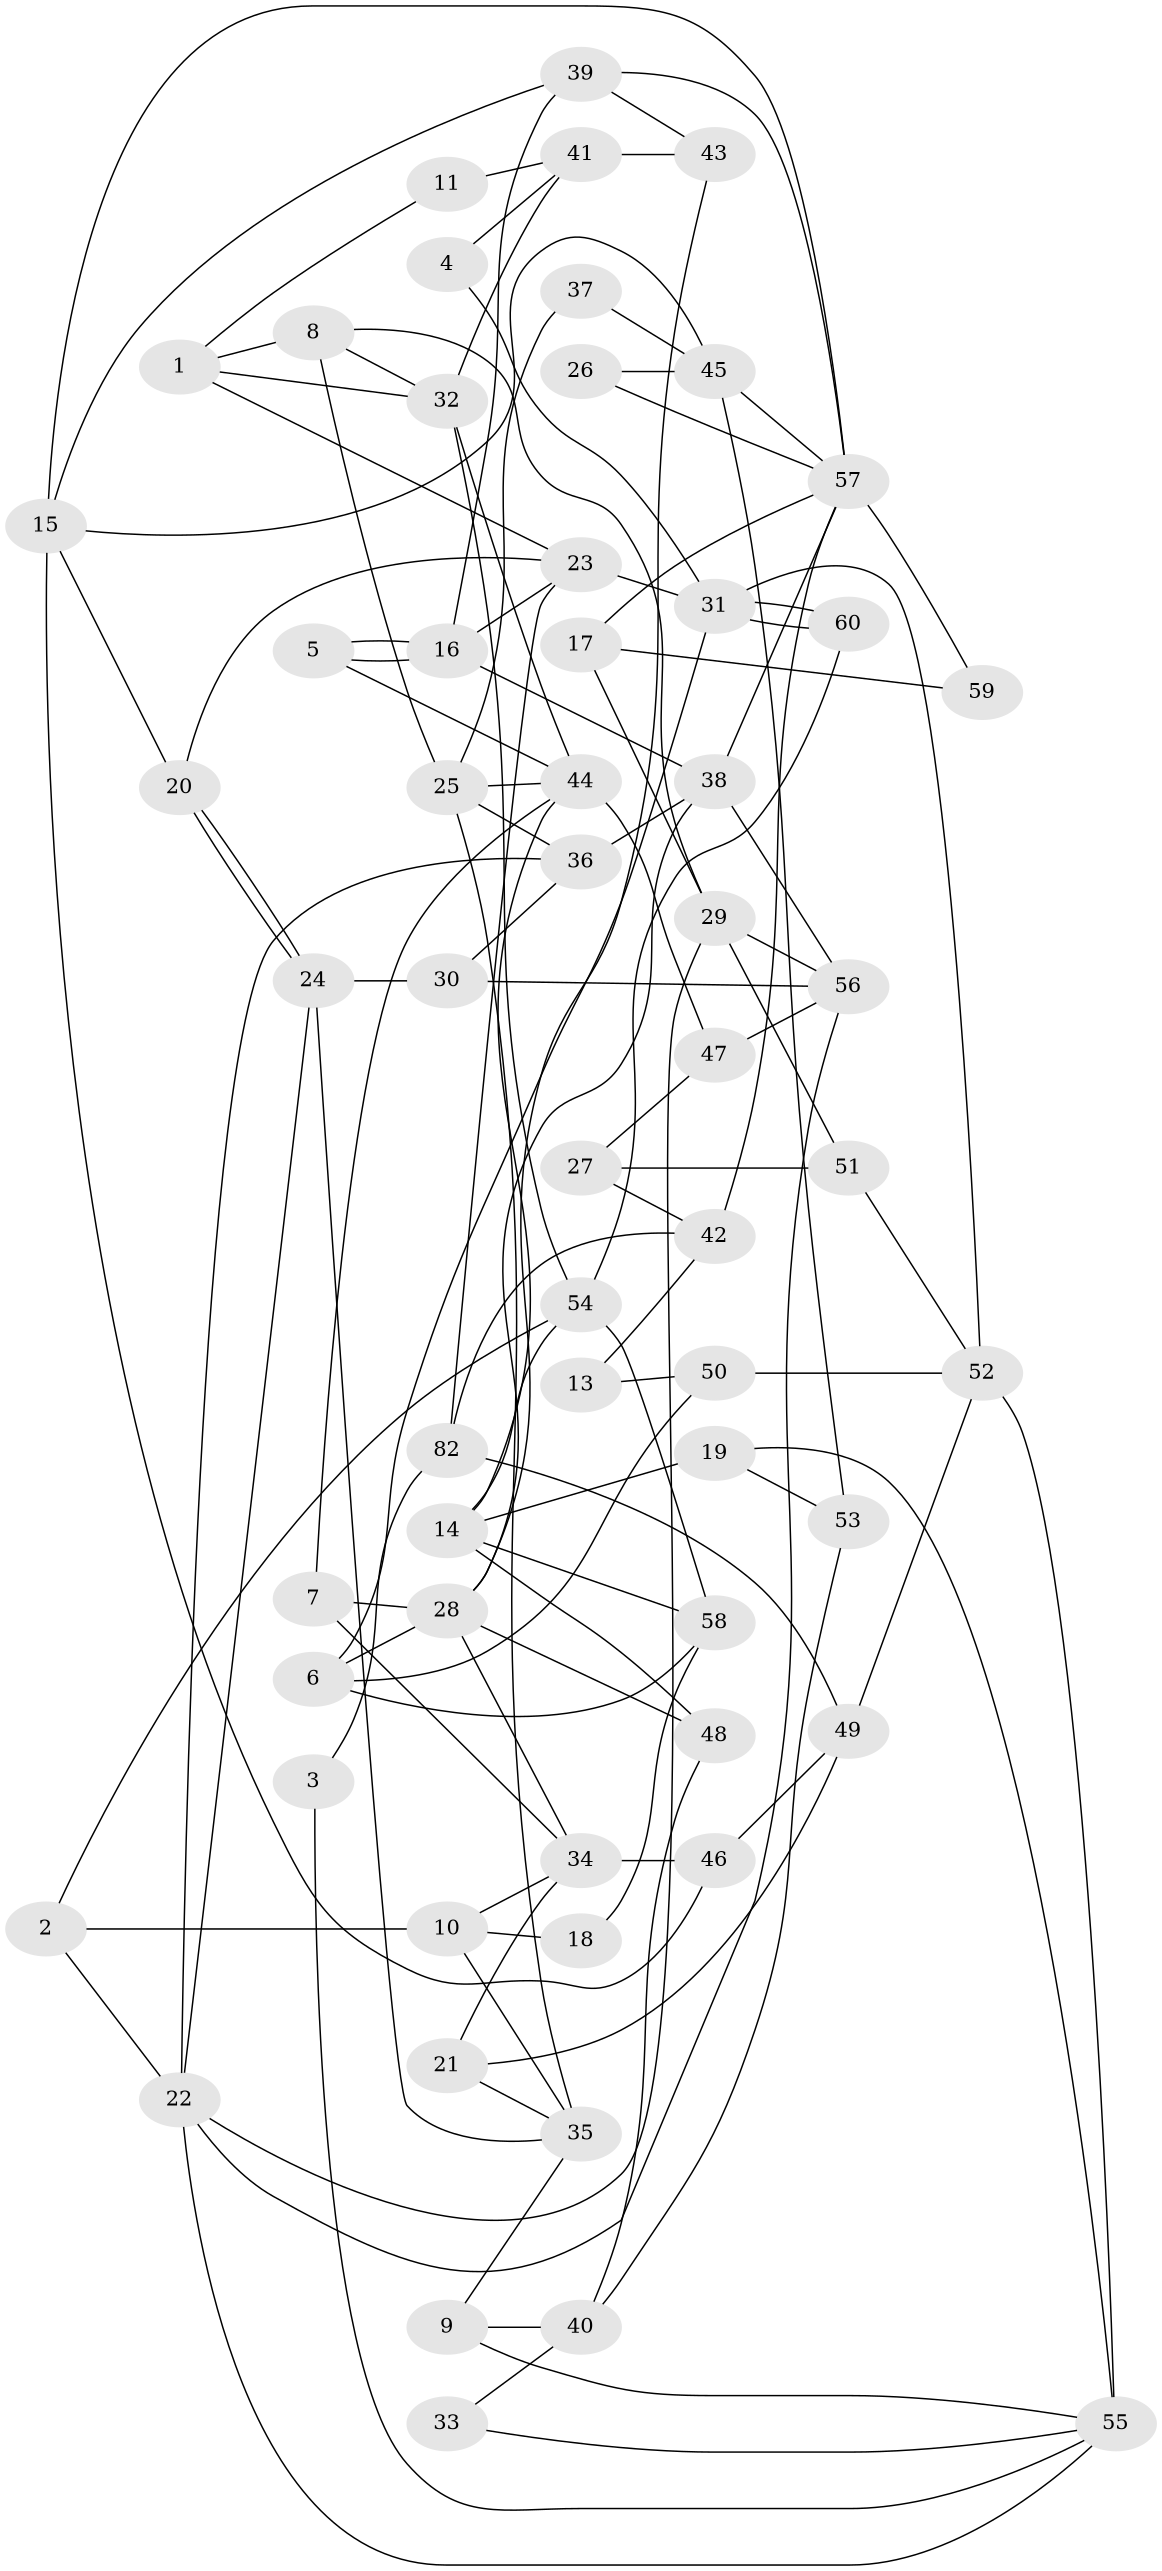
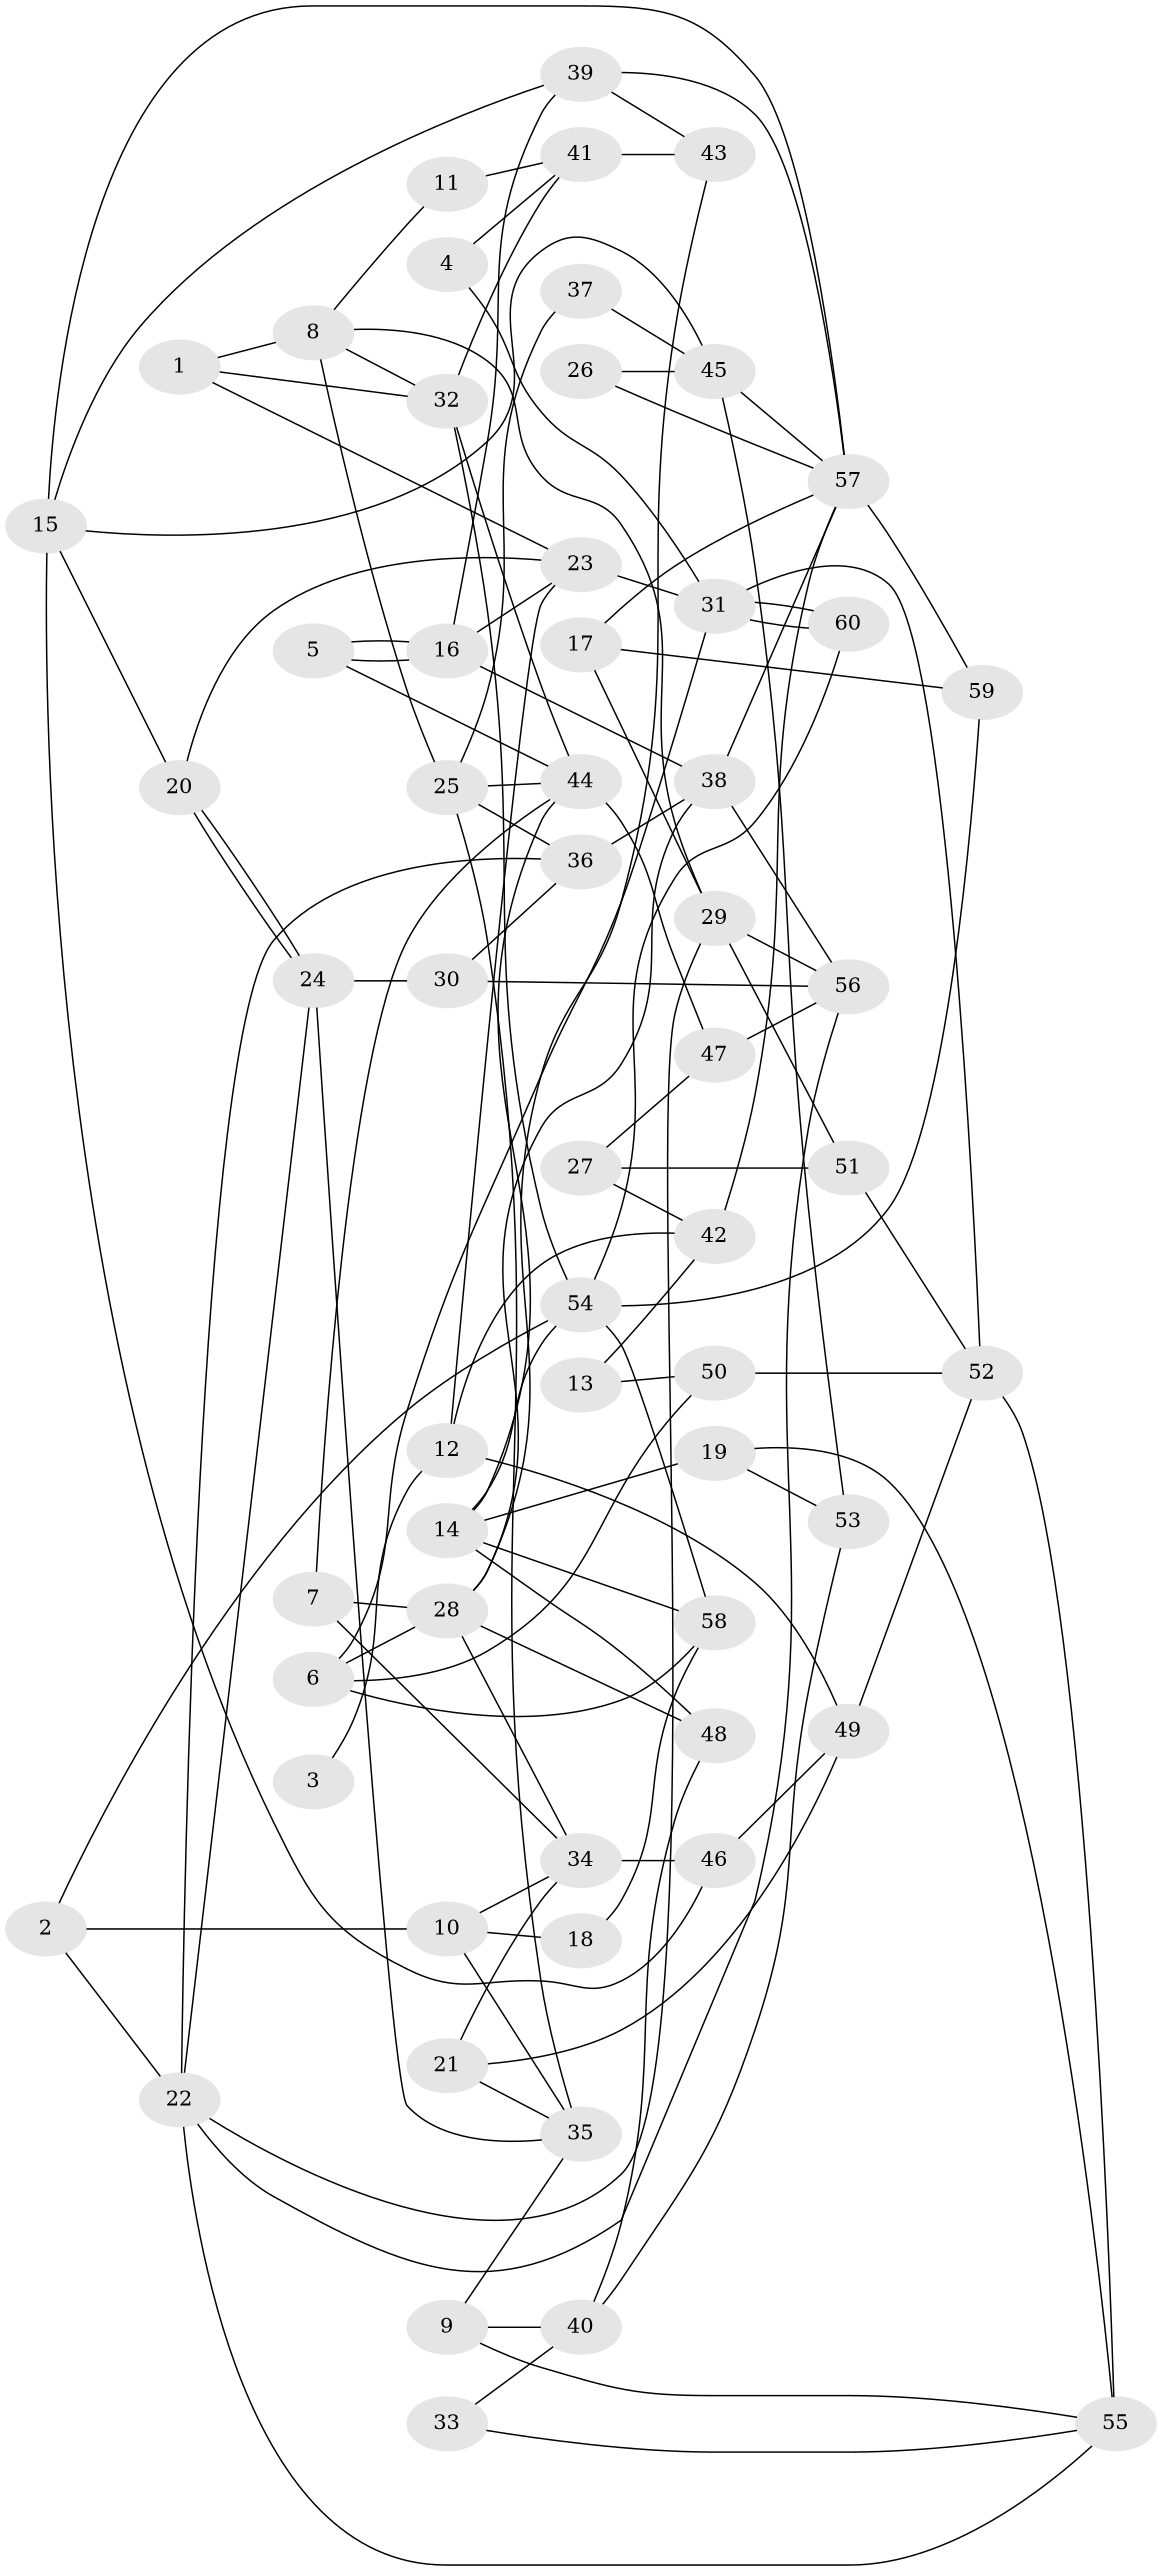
edge "11" -- "1": now "11" -- "8"
edge "59" -- "54": added
node "82": label "82" -> "12"
edge "3" -- "55": removed
